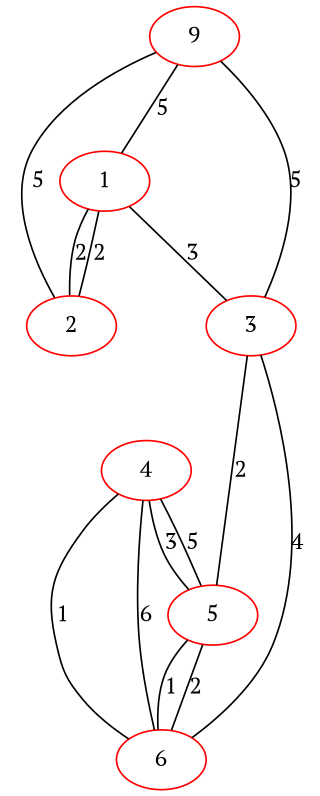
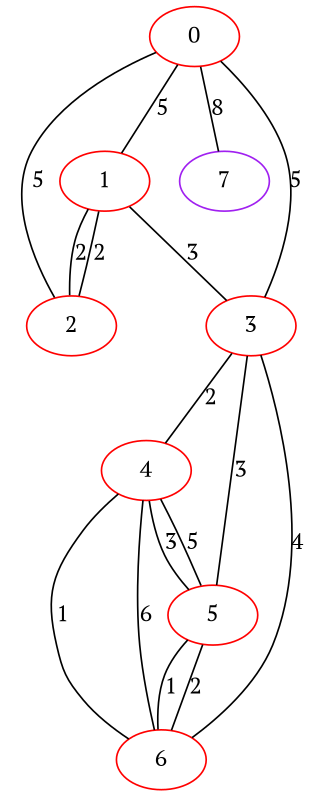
node "9": label "9" -> "0"
node "7": added
edge "3" -- "4": added, label "2"
edge "3" -- "5": label "2" -> "3"
